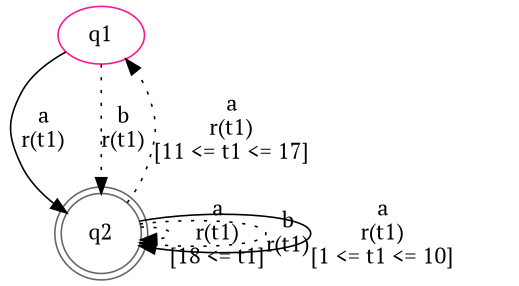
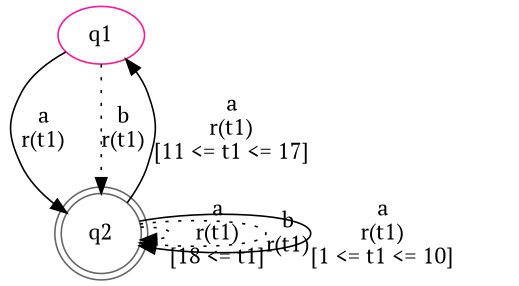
edge "q2" -> "q1": style dotted -> solid
